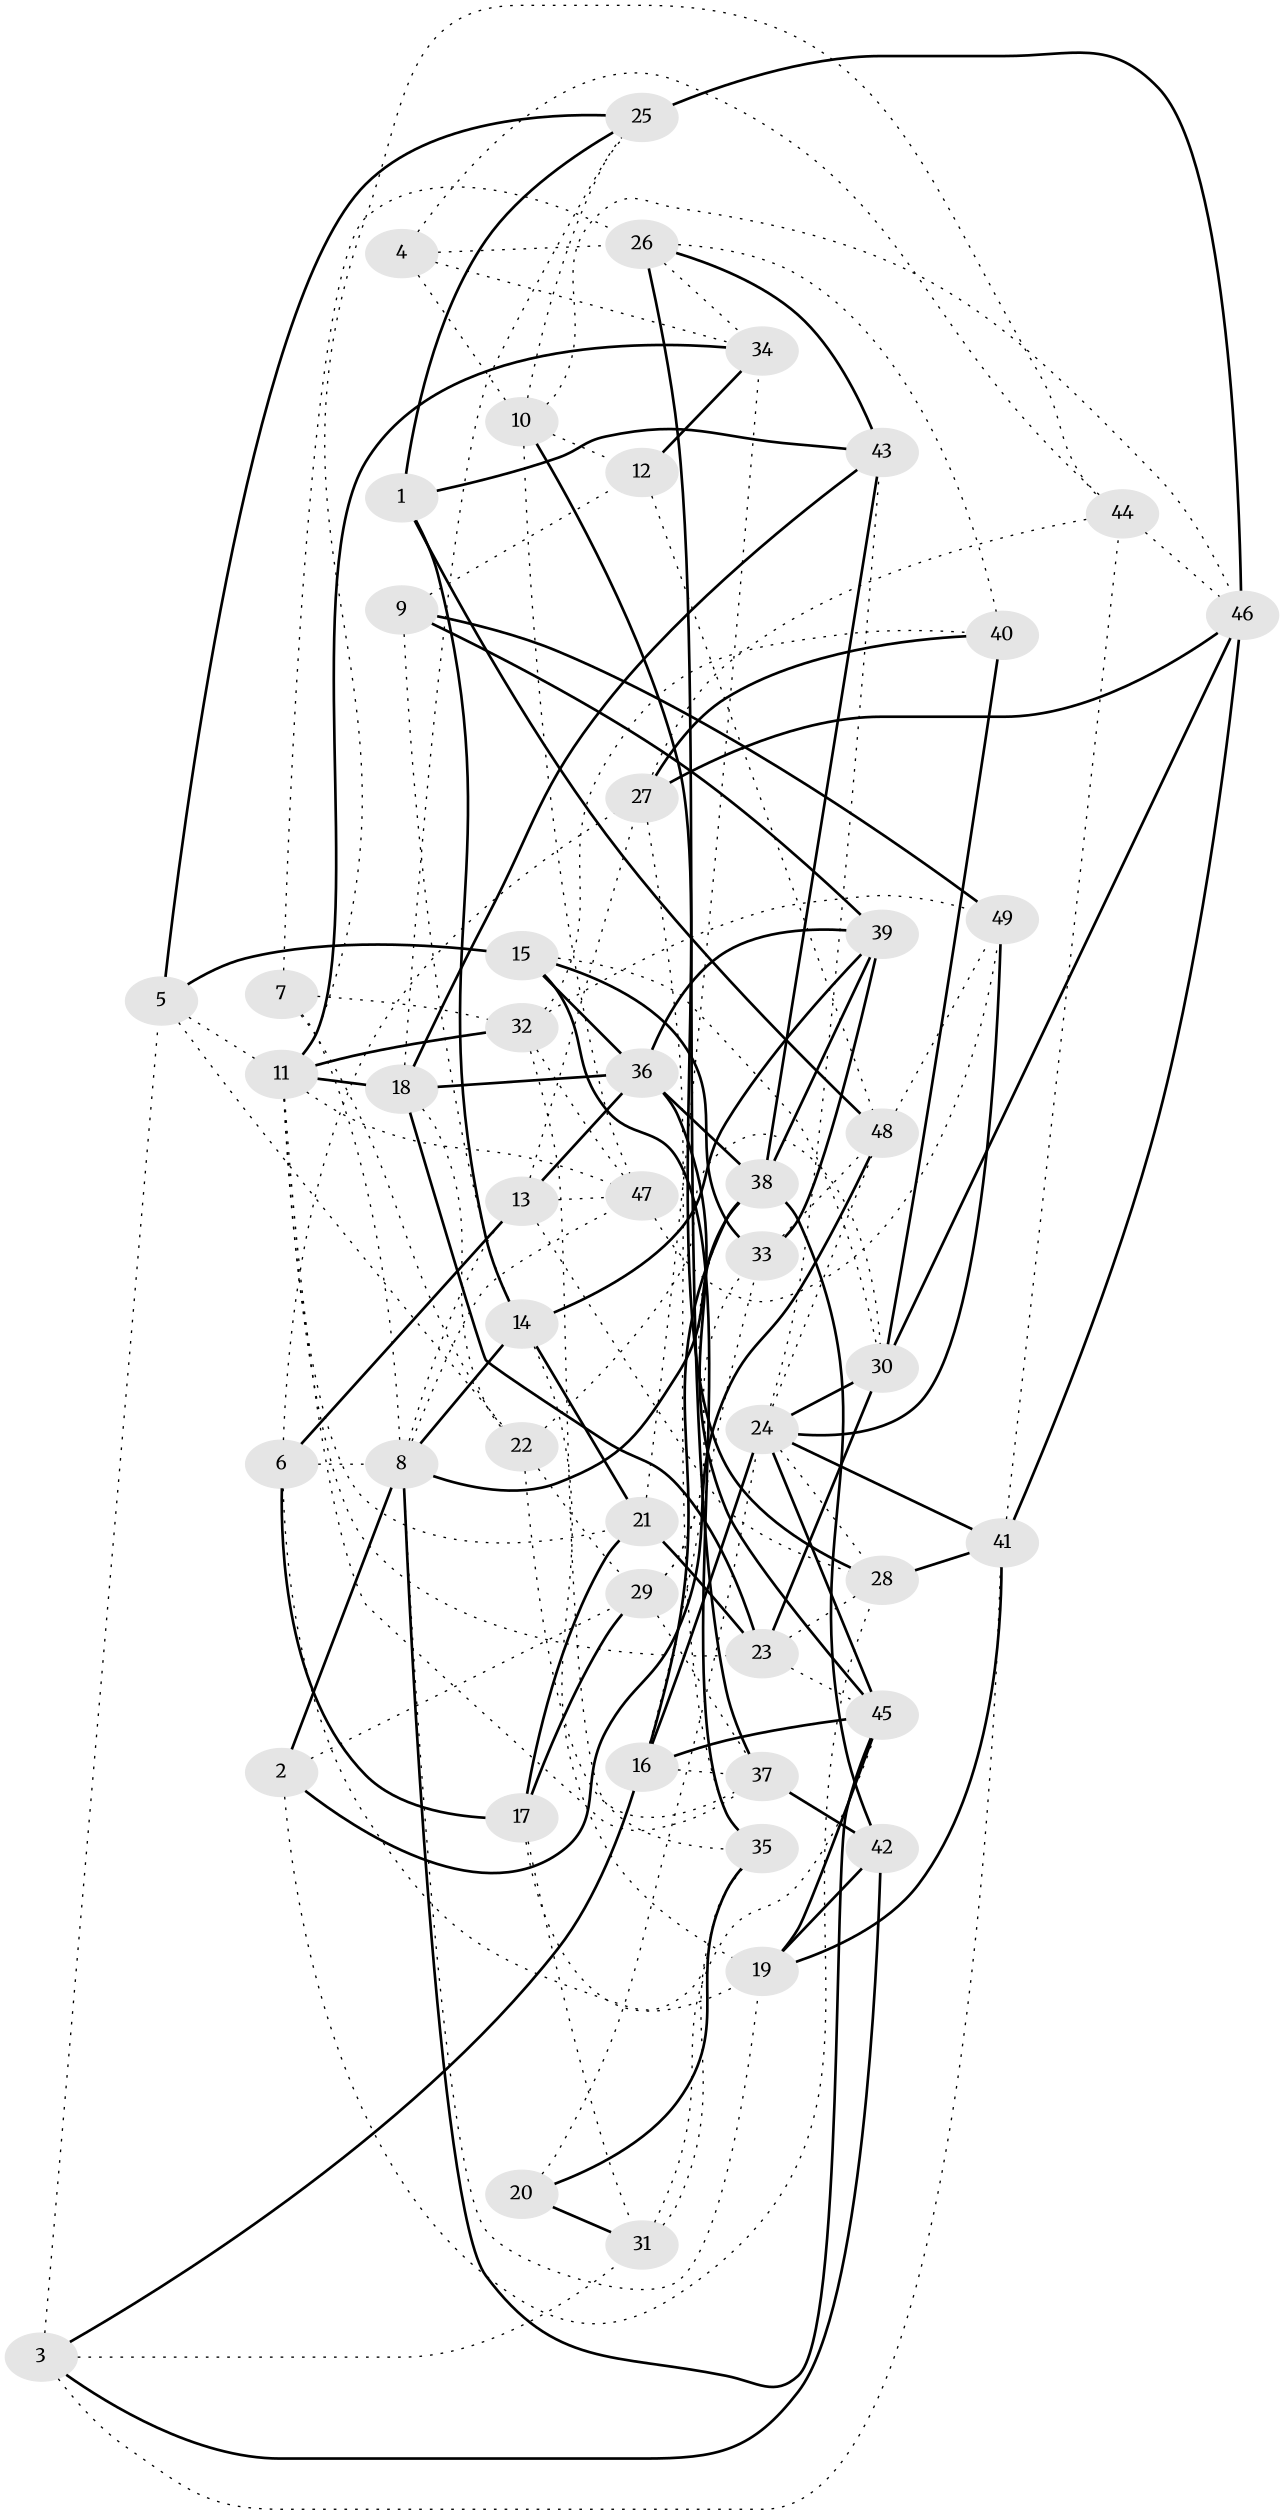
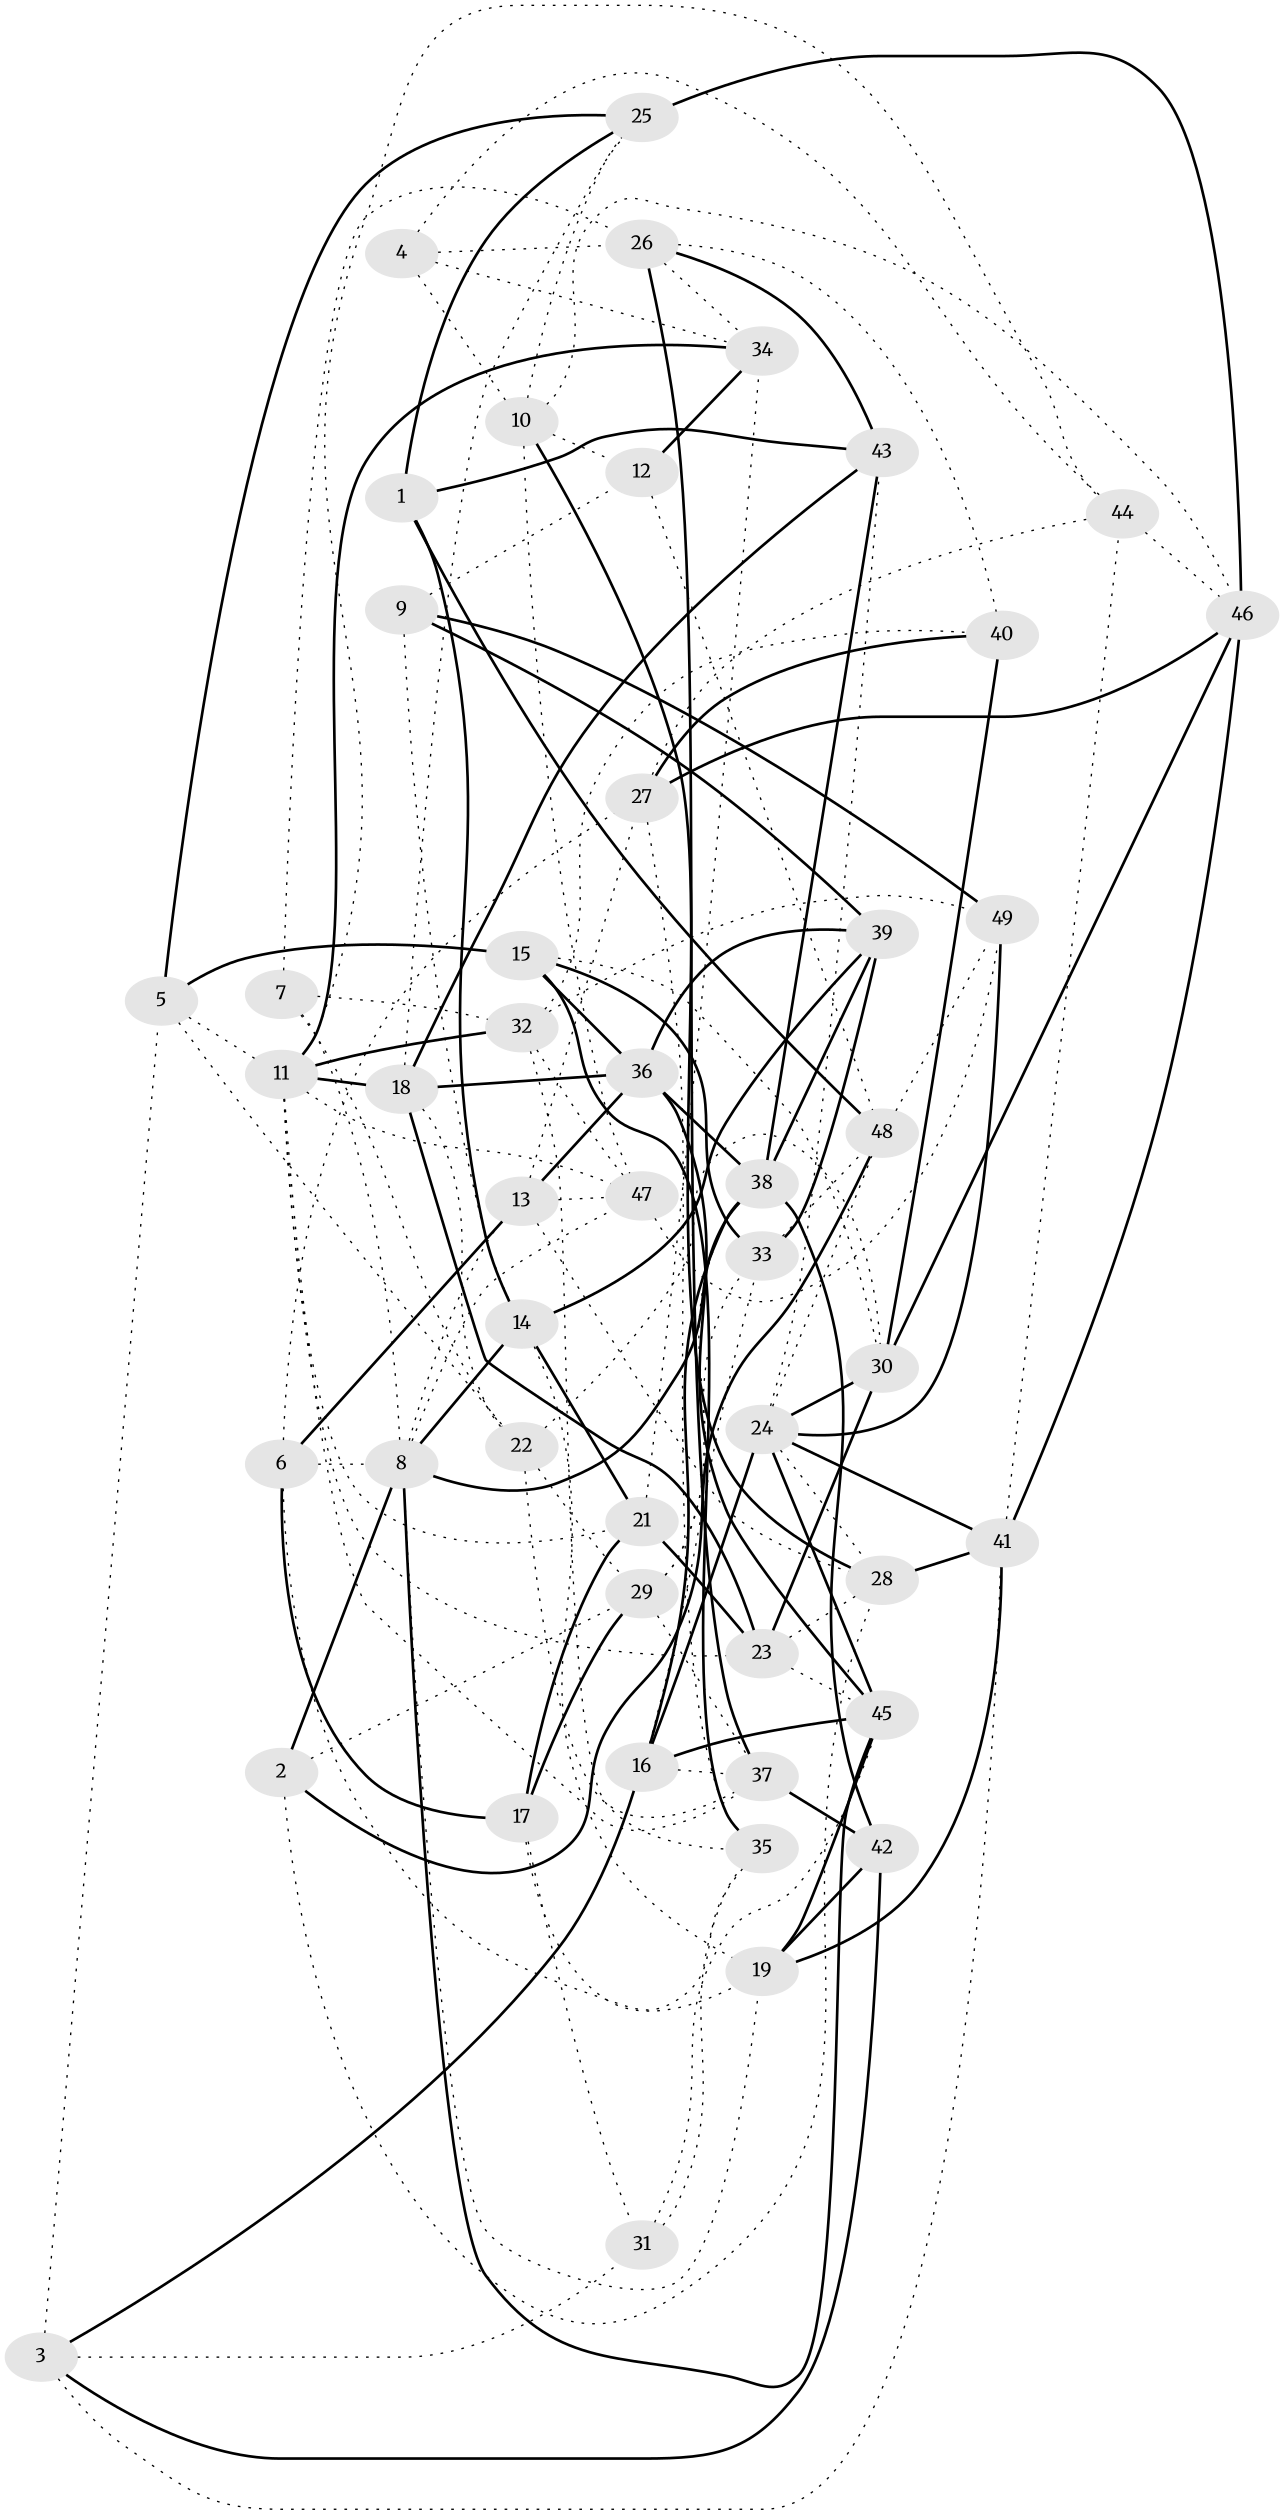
node "20": removed
